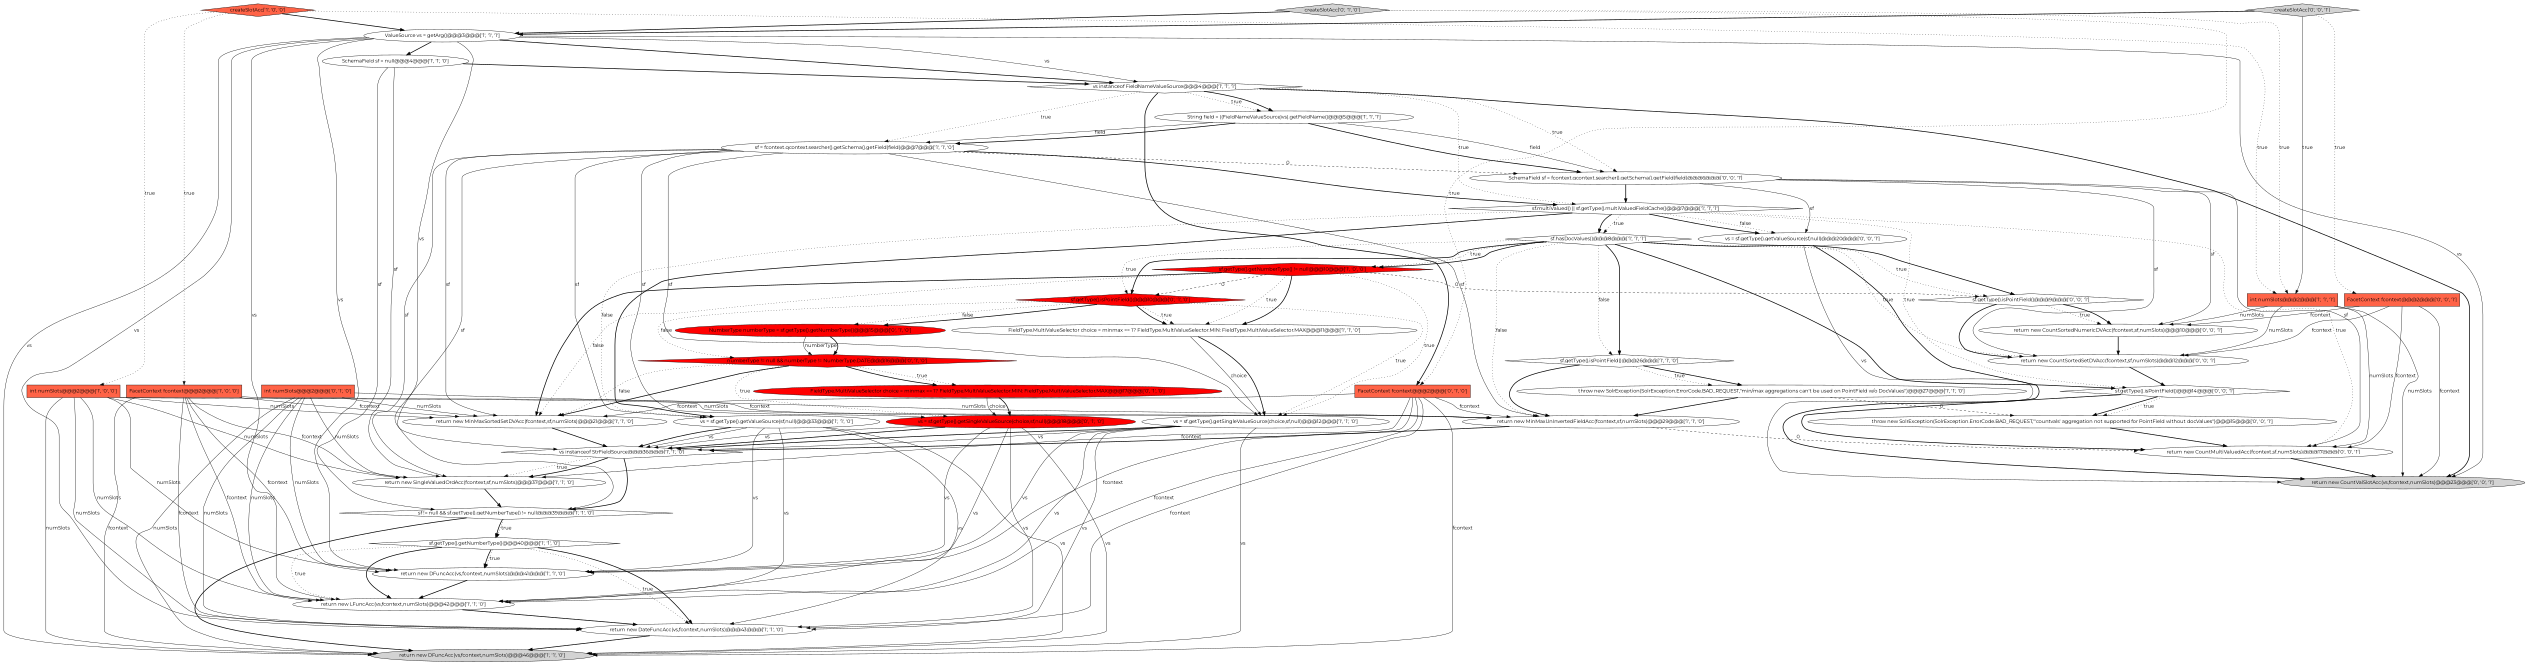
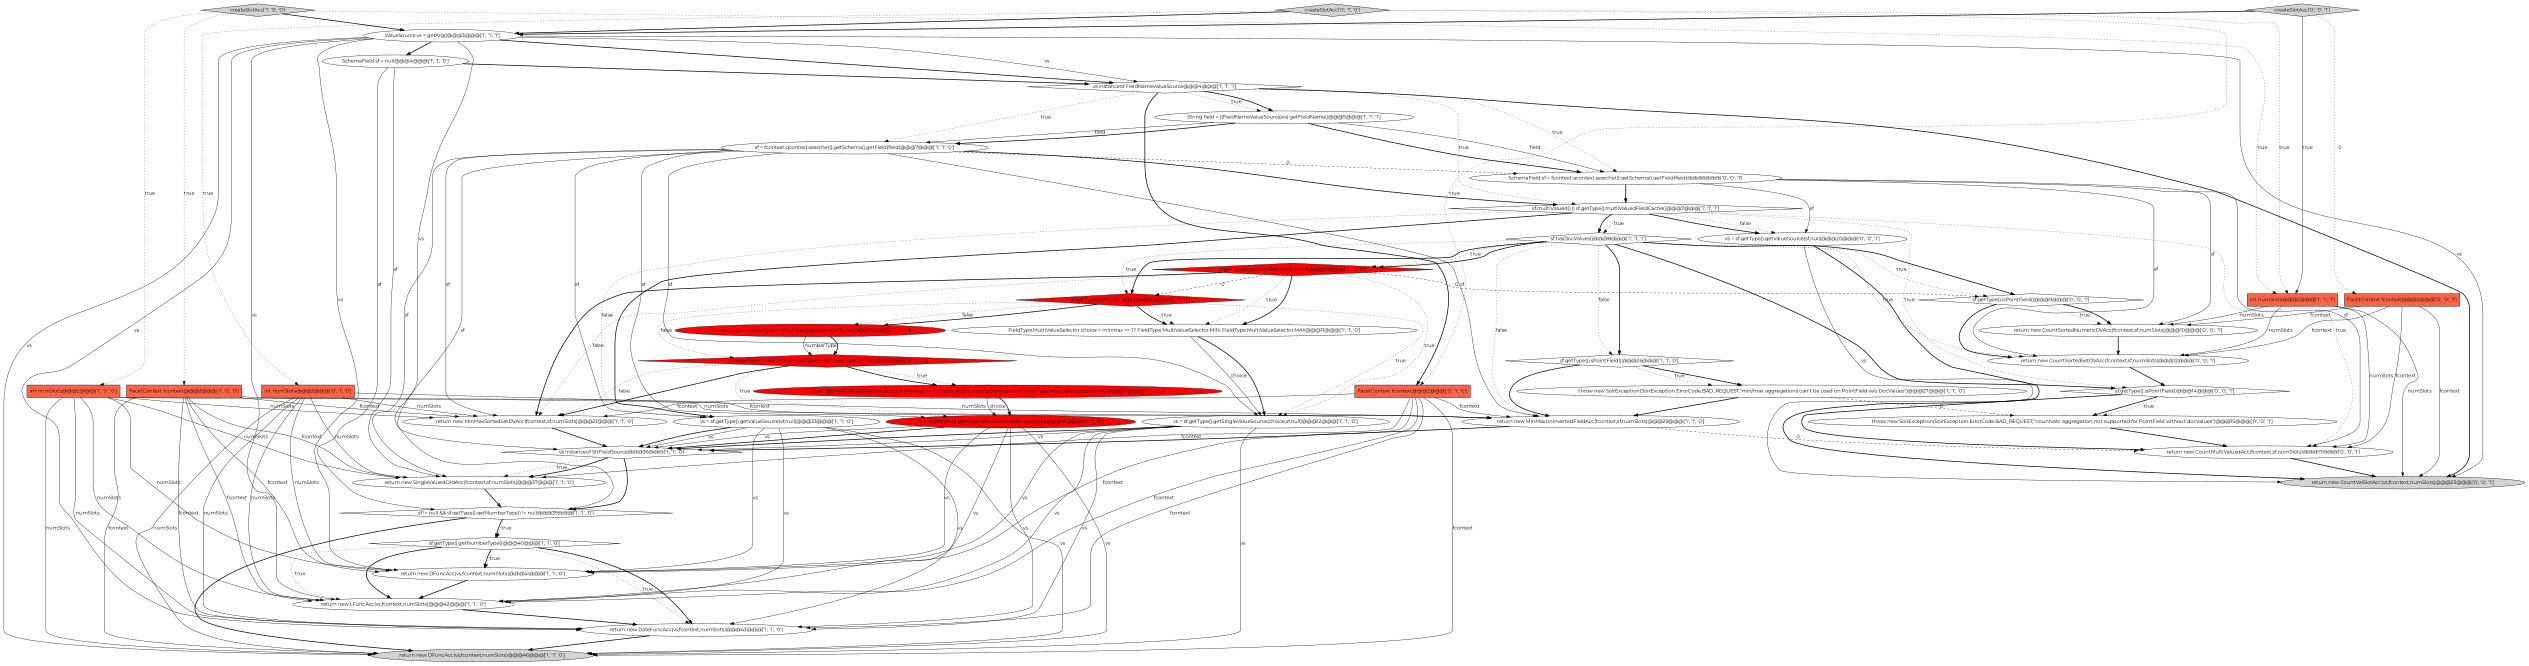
node "createSlotAcc['1', '0', '0']": fillcolor tomato -> lightgray
edge "createSlotAcc['0', '1', '0']" -> "int numSlots@@@2@@@['0', '1', '0']": added, label "true"
edge "createSlotAcc['0', '0', '1']" -> "FacetContext fcontext@@@2@@@['0', '0', '1']": label "true" -> "0"
